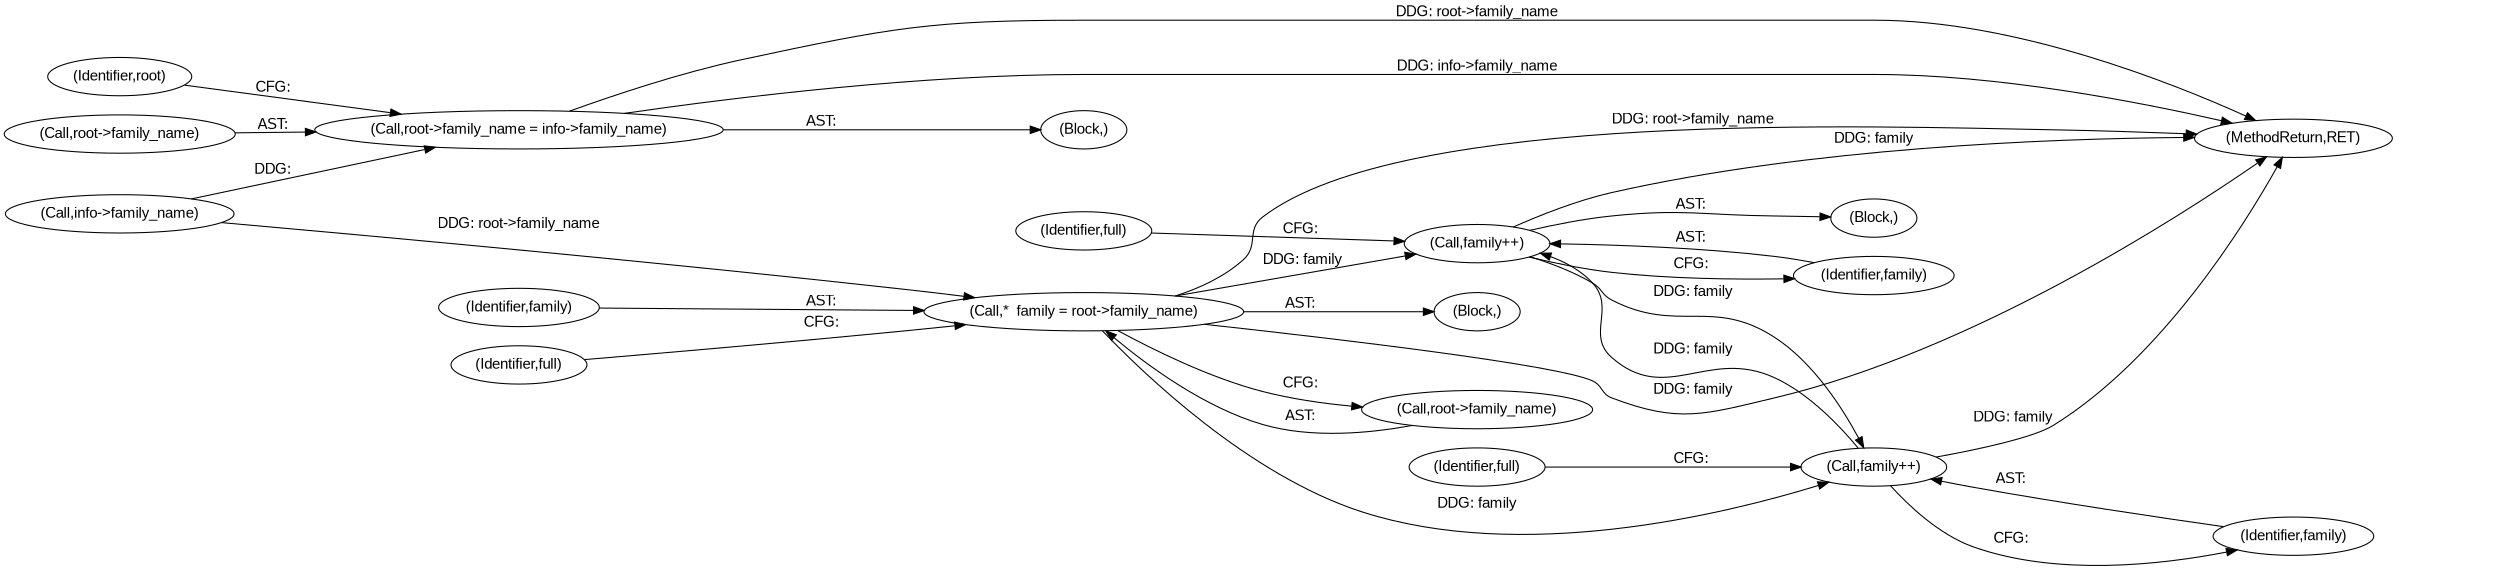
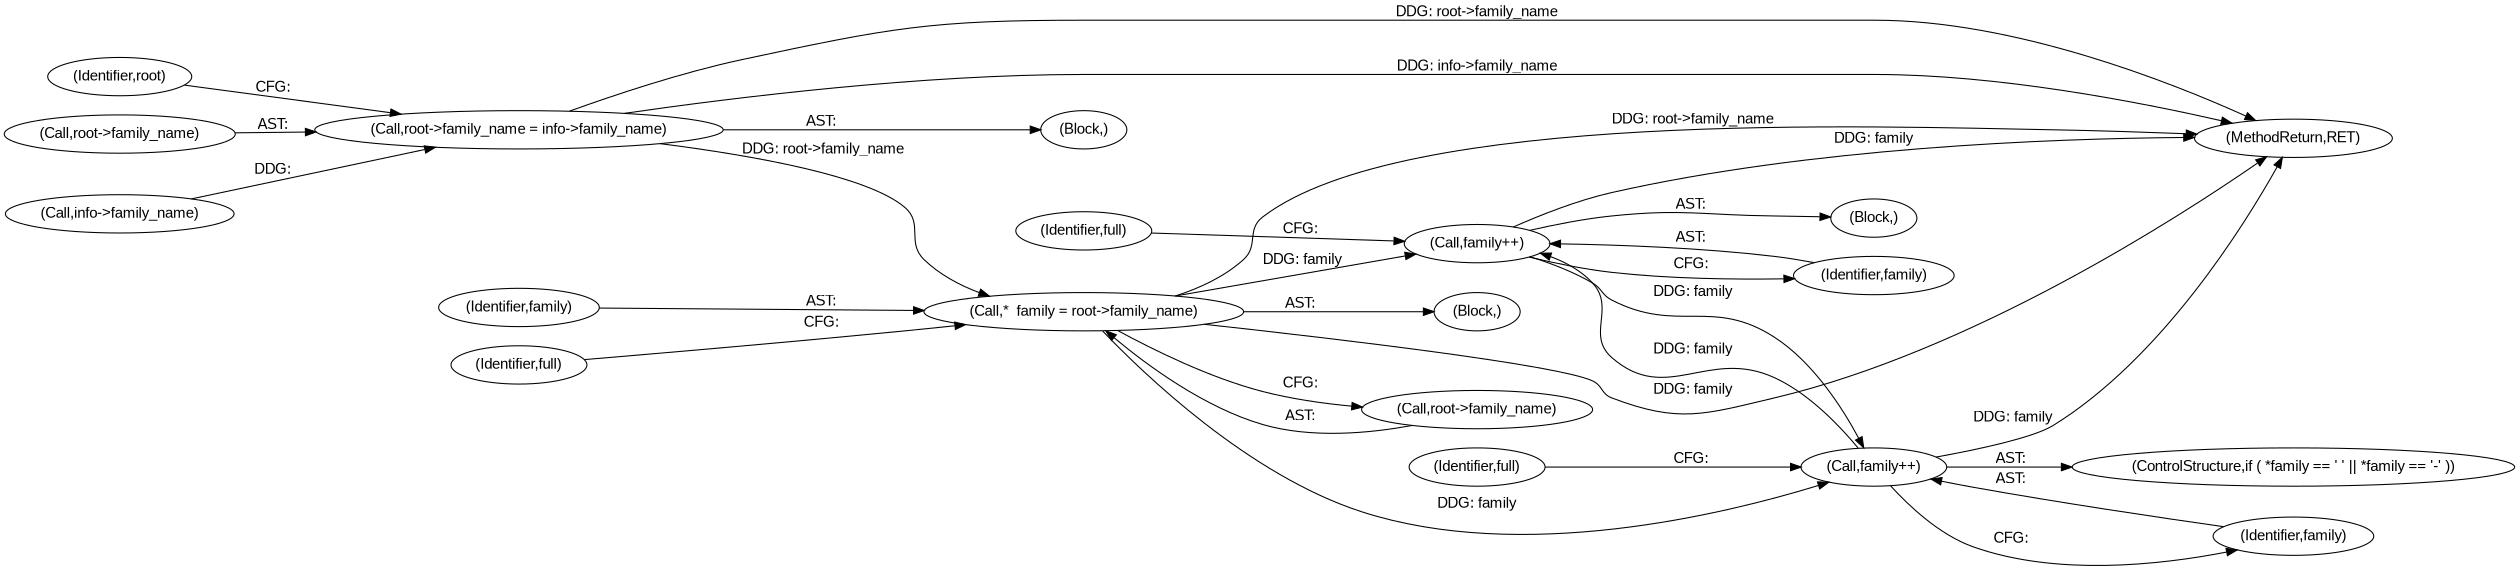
edge "(Call,info->family_name)" -> "(Call,*  family = root->family_name)": now "(Call,root->family_name = info->family_name)" -> "(Call,*  family = root->family_name)"
node "(ControlStructure,if ( *family == ' ' || *family == '-' ))": added
